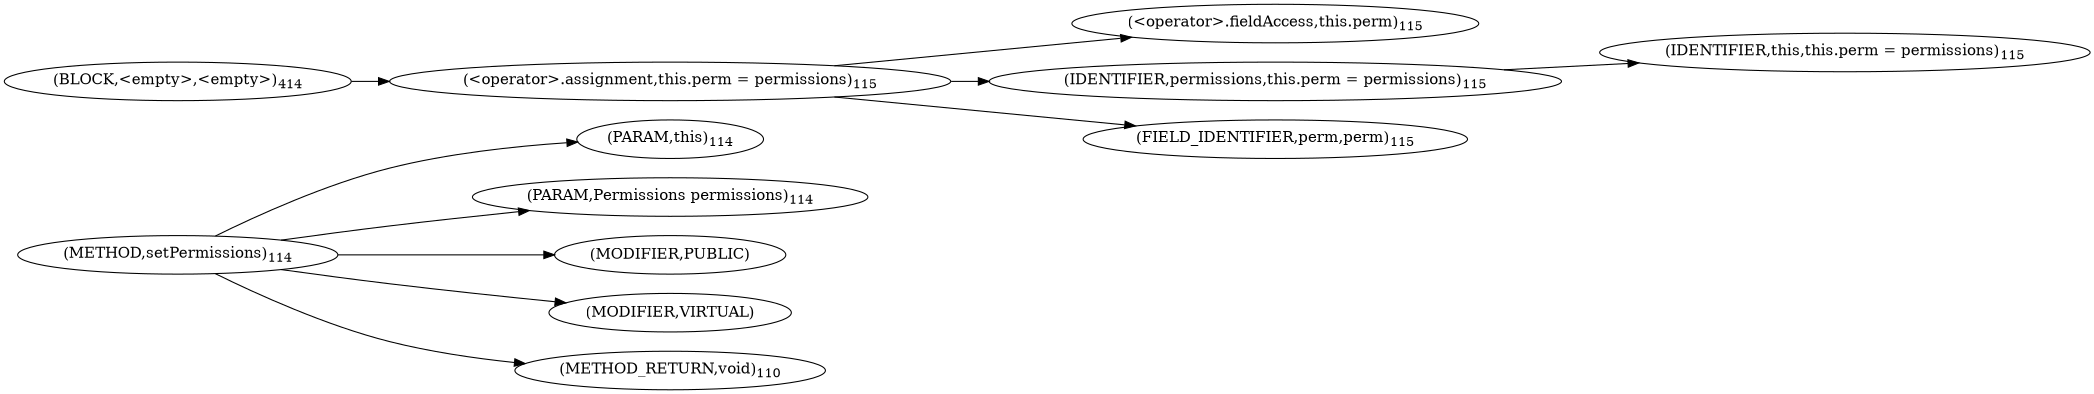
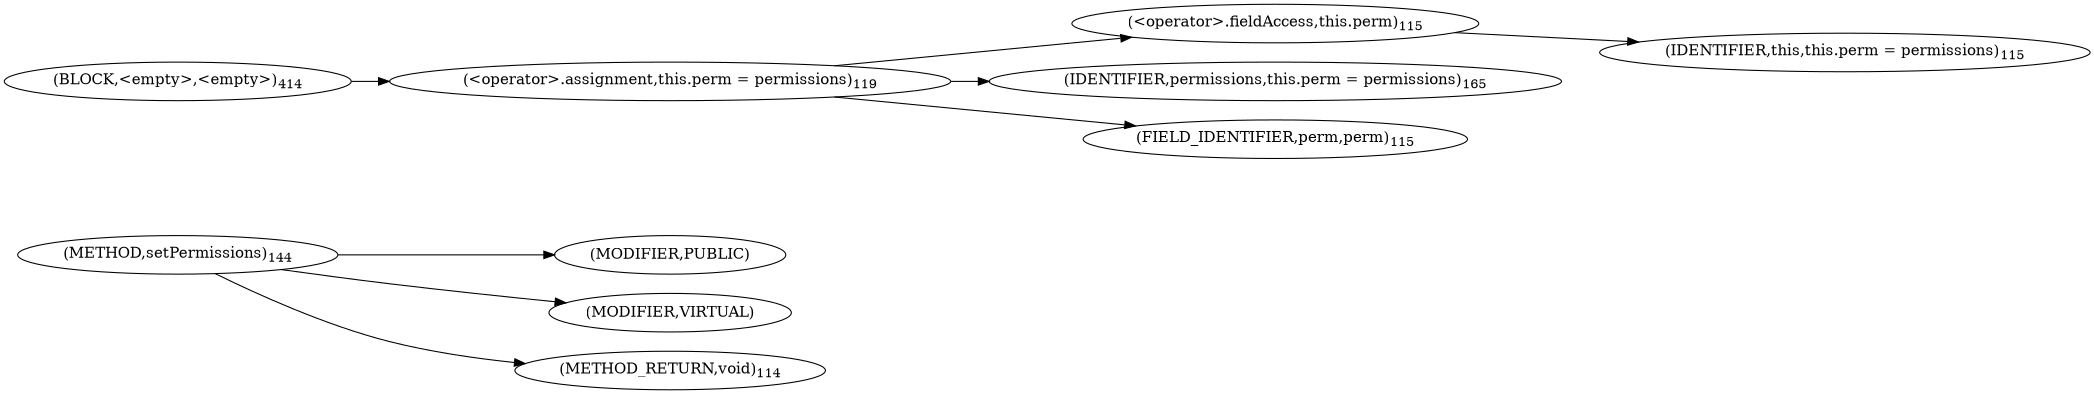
edge "(IDENTIFIER,permissions,this.perm = permissions)" -> "(IDENTIFIER,this,this.perm = permissions)": now "(<operator>.fieldAccess,this.perm)" -> "(IDENTIFIER,this,this.perm = permissions)"
node "(<operator>.assignment,this.perm = permissions)": text "115" -> "119"
node "(IDENTIFIER,permissions,this.perm = permissions)": text "115" -> "165"
node "(PARAM,this)": removed
node "(PARAM,Permissions permissions)": removed
node "(METHOD,setPermissions)": text "114" -> "144"
node "(METHOD_RETURN,void)": text "110" -> "114"
